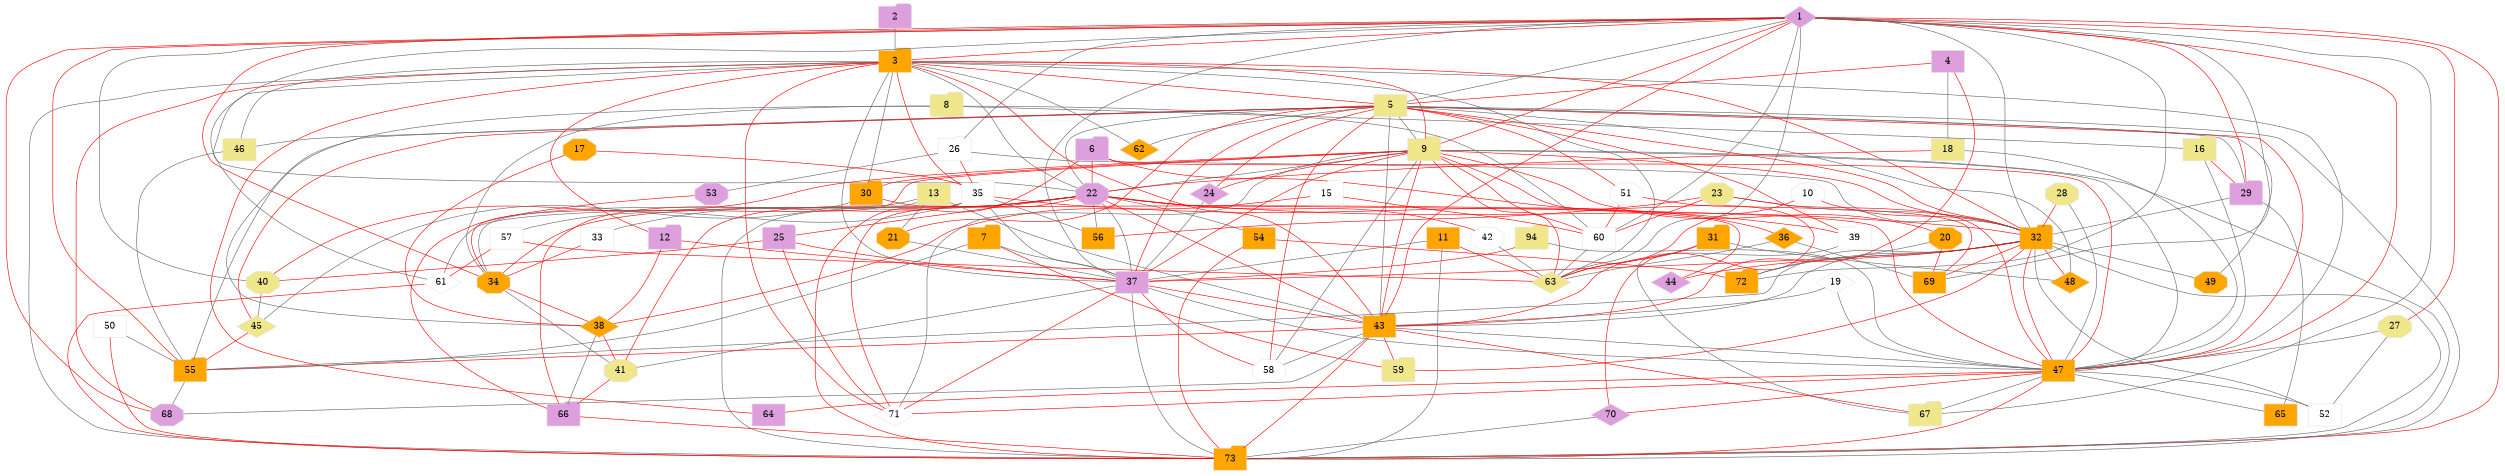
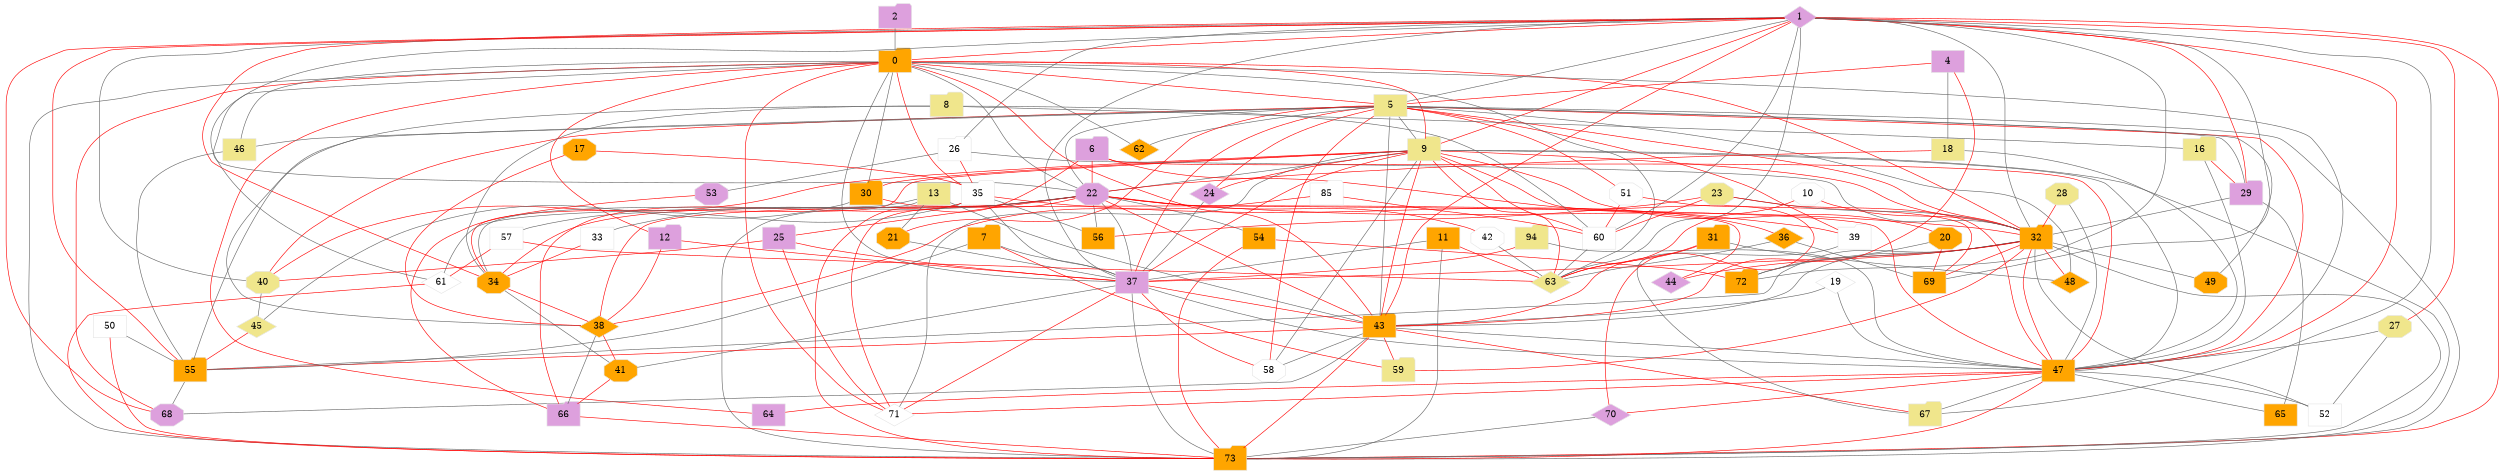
node "3": label "3" -> "0"
edge "5" -- "45": now "5" -- "40"
node "15": label "15" -> "85"
edge "22" -- "41": now "22" -- "38"
node "41": fillcolor khaki -> orange
